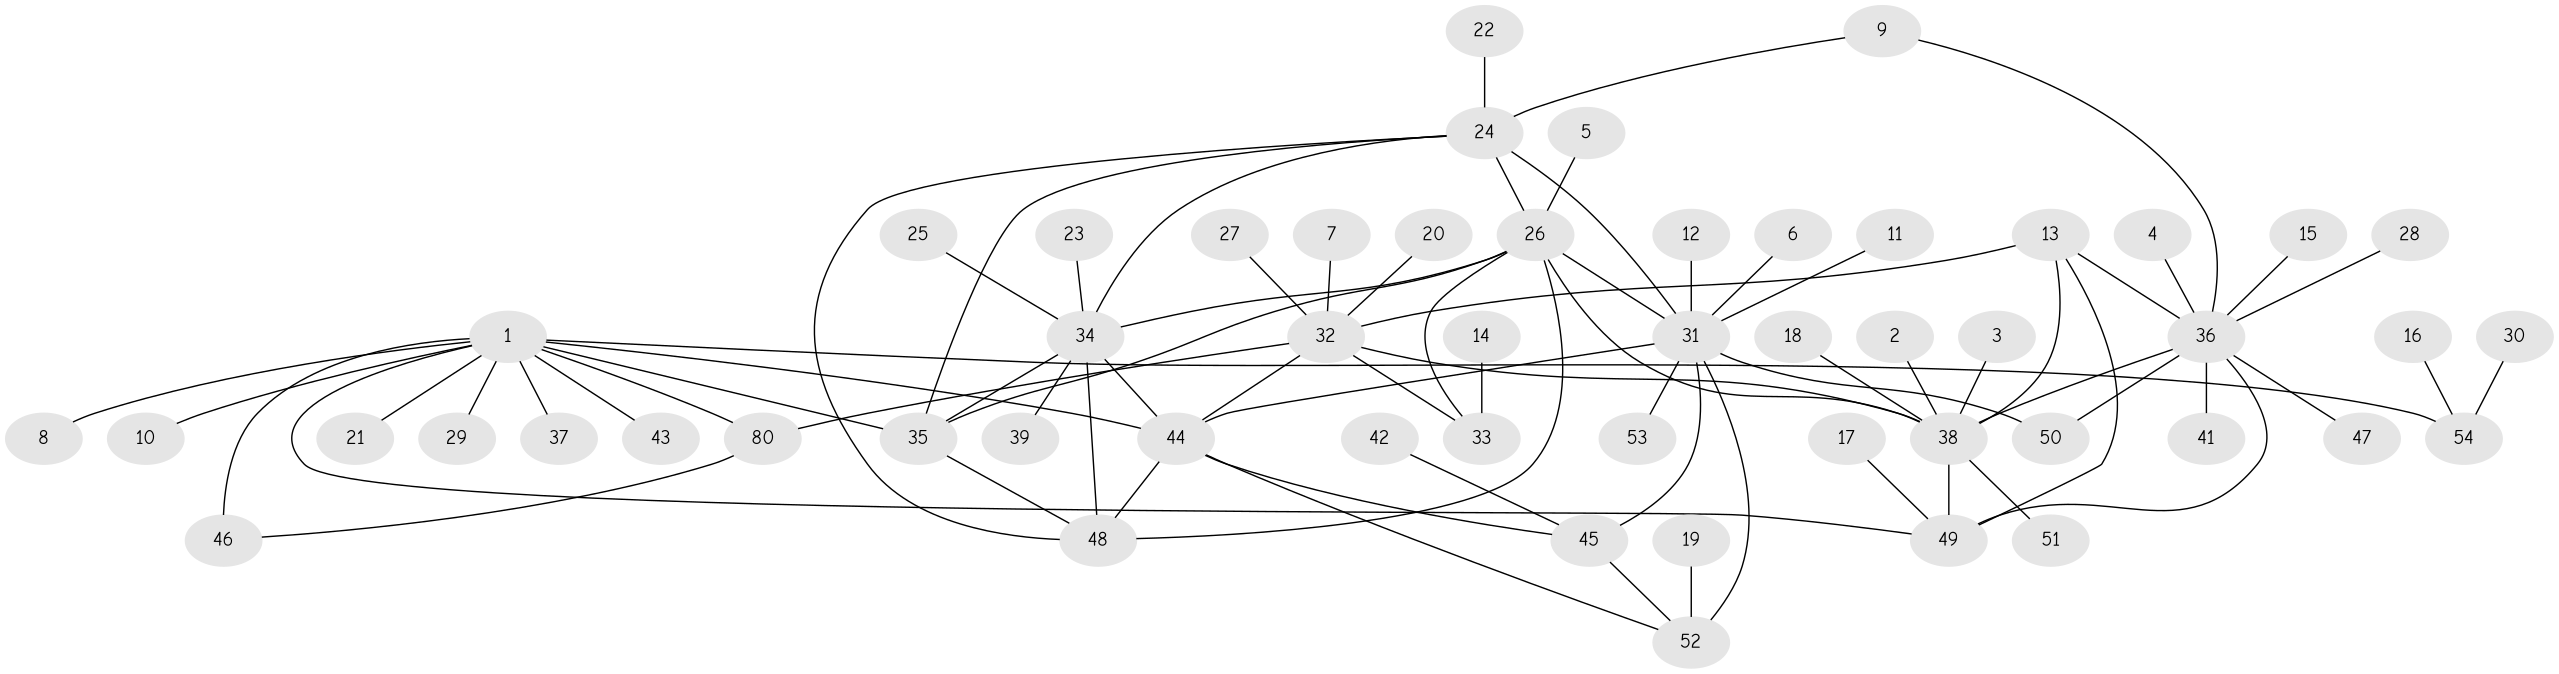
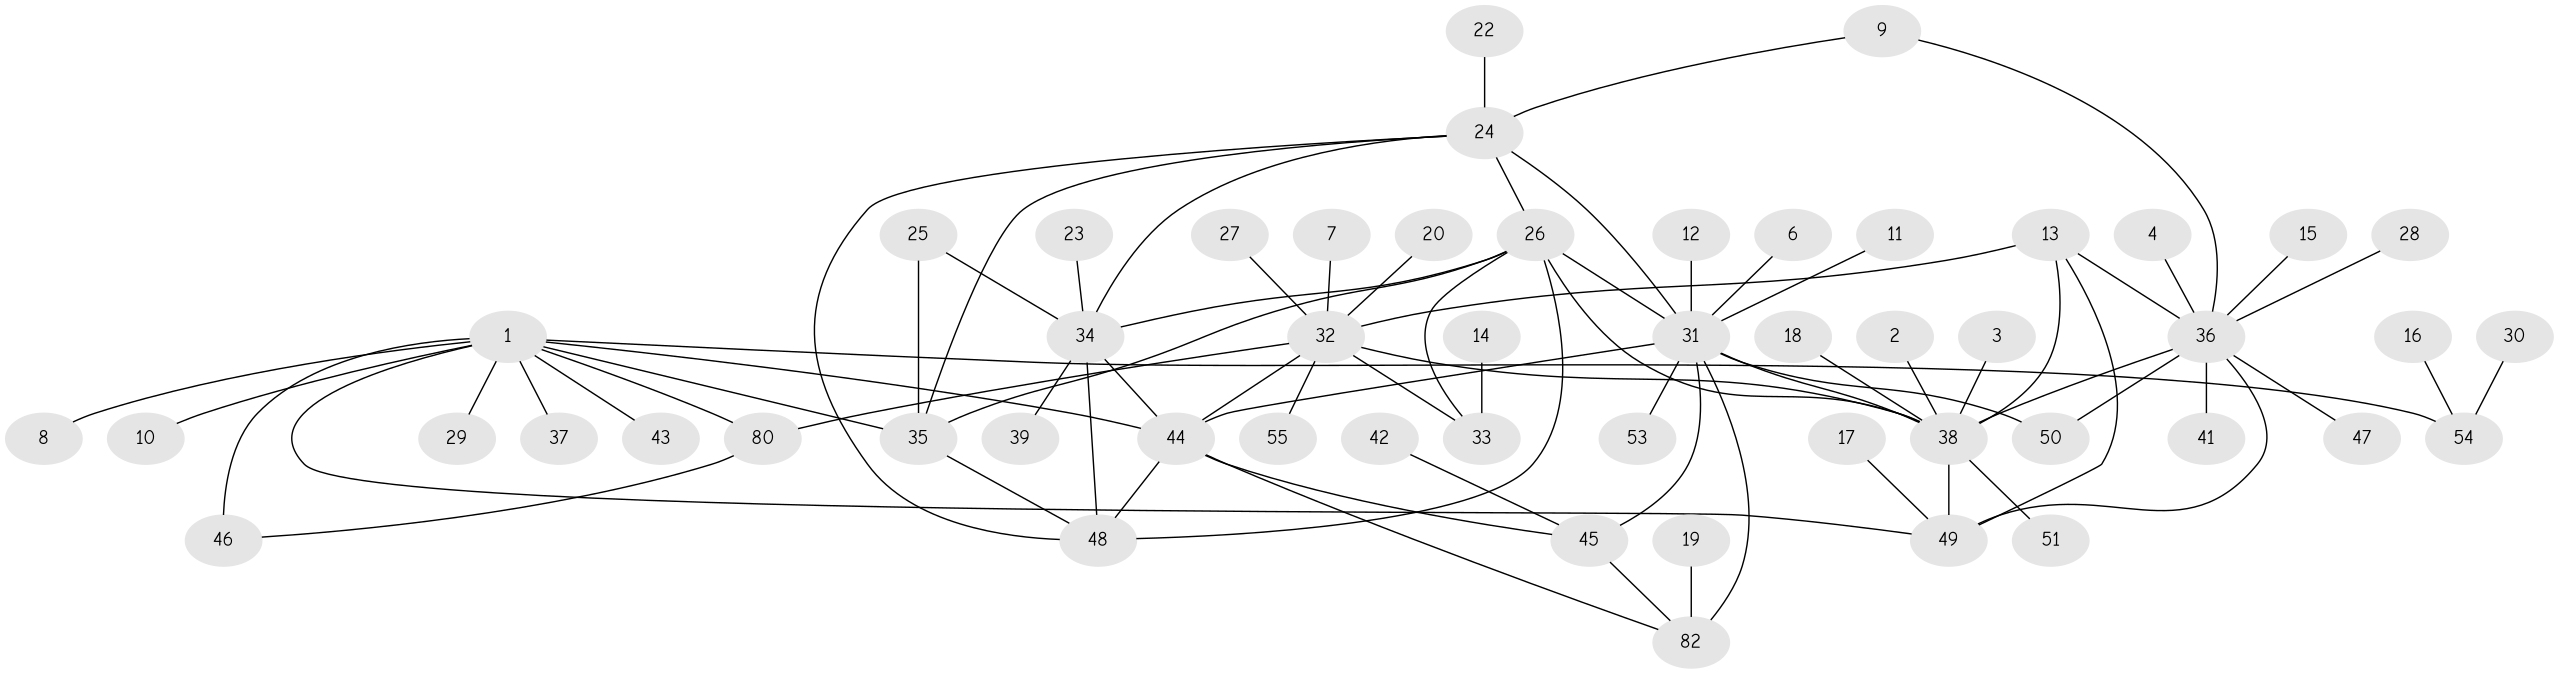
node "5": removed
edge "34" -- "35": now "25" -- "35"
edge "31" -- "38": added
node "21": removed
node "55": added
node "52": label "52" -> "82"
